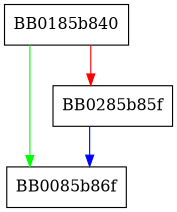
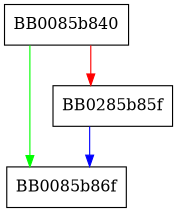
node "BB0185b840": label "BB0185b840" -> "BB0085b840"
